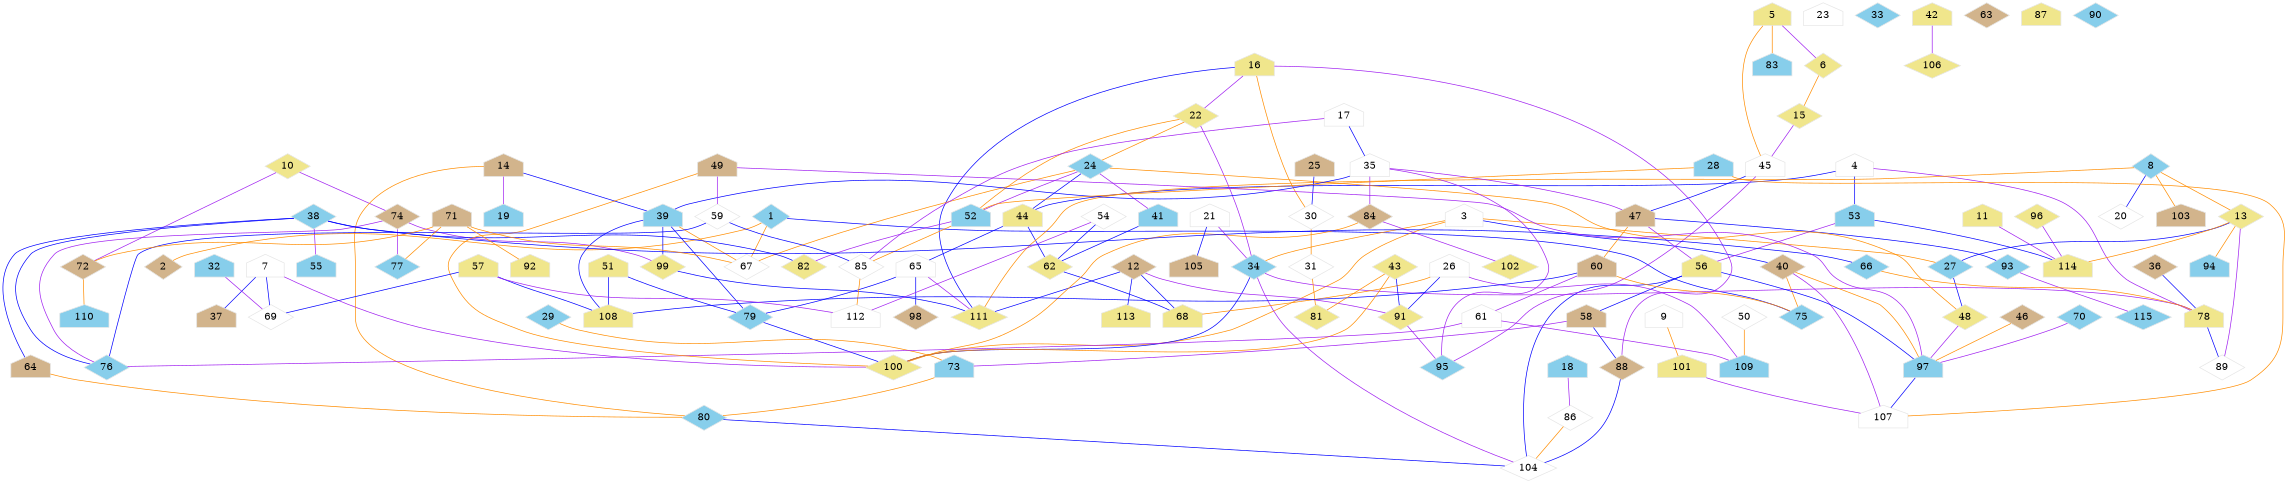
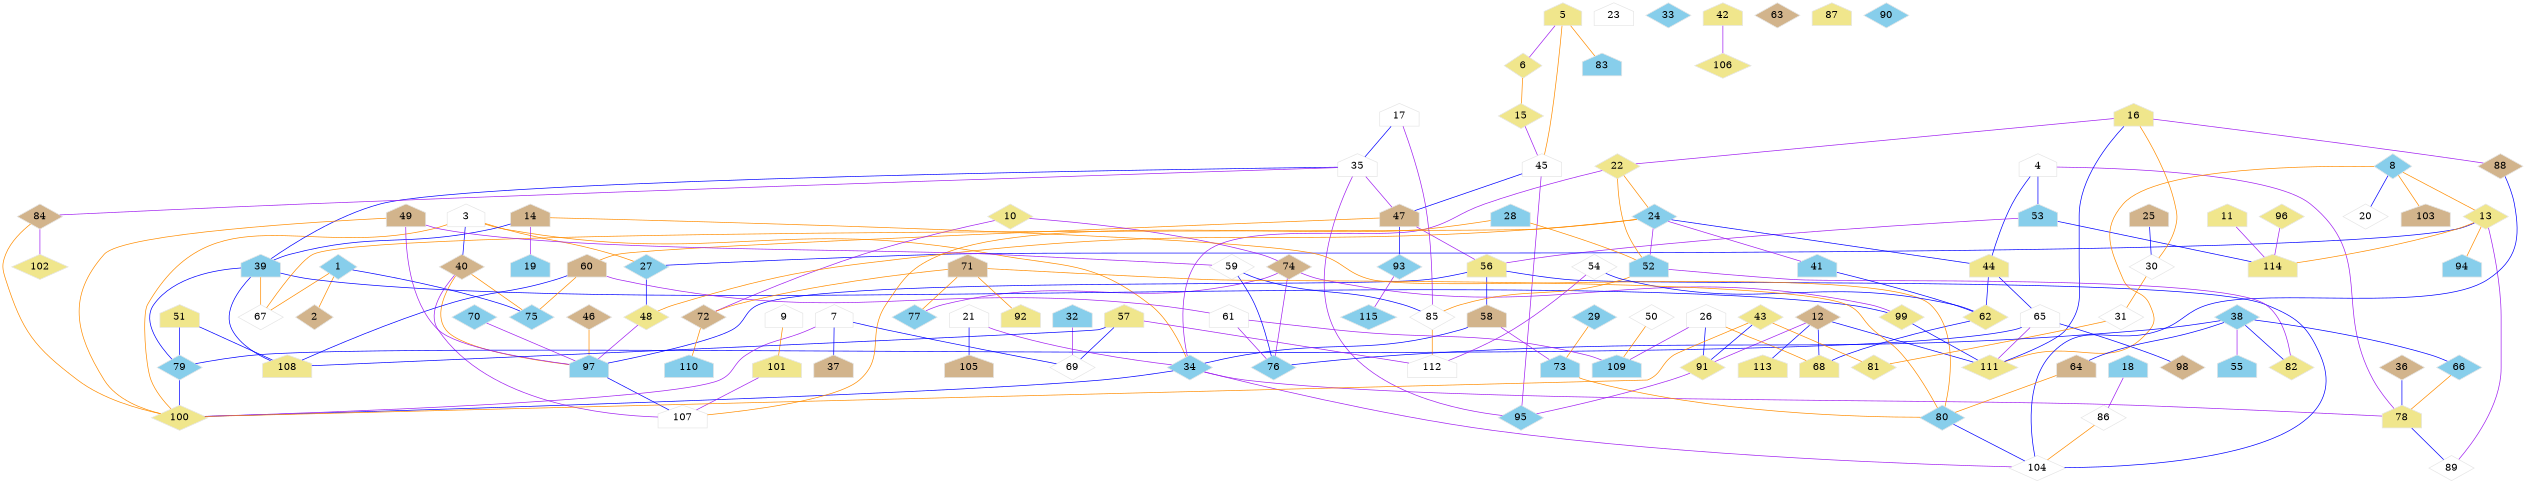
edge "71" -- "67": now "71" -- "80"
edge "58" -- "88": now "58" -- "34"
